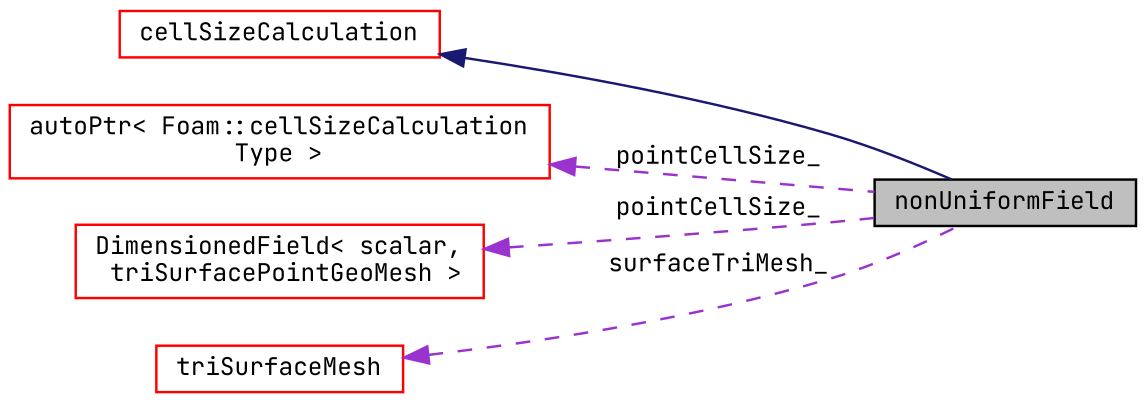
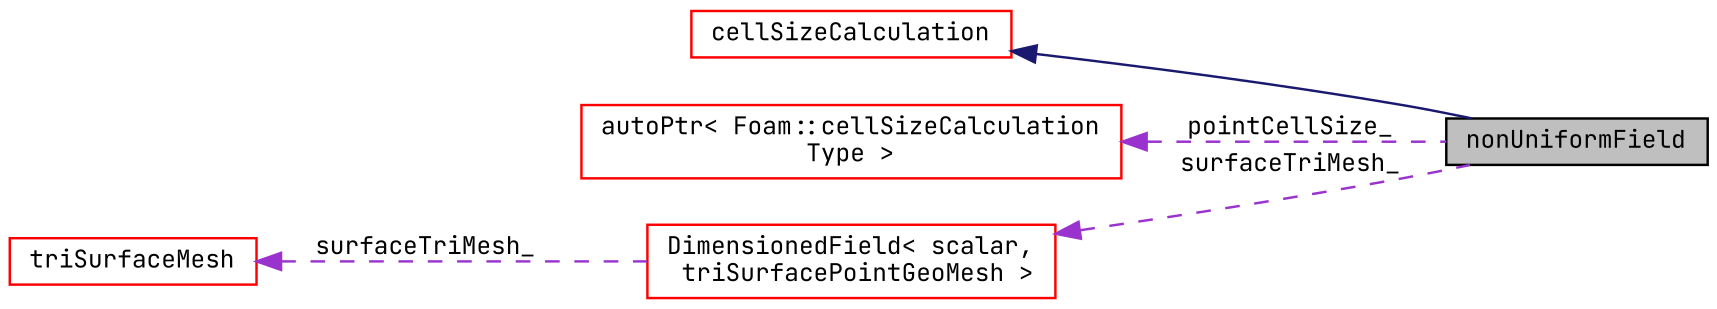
edge "nonUniformField" -> "DimensionedField< scalar, triSurfacePointGeoMesh >": label " pointCellSize_" -> " surfaceTriMesh_"
edge "nonUniformField" -> "triSurfaceMesh": now "DimensionedField< scalar, triSurfacePointGeoMesh >" -> "triSurfaceMesh"
